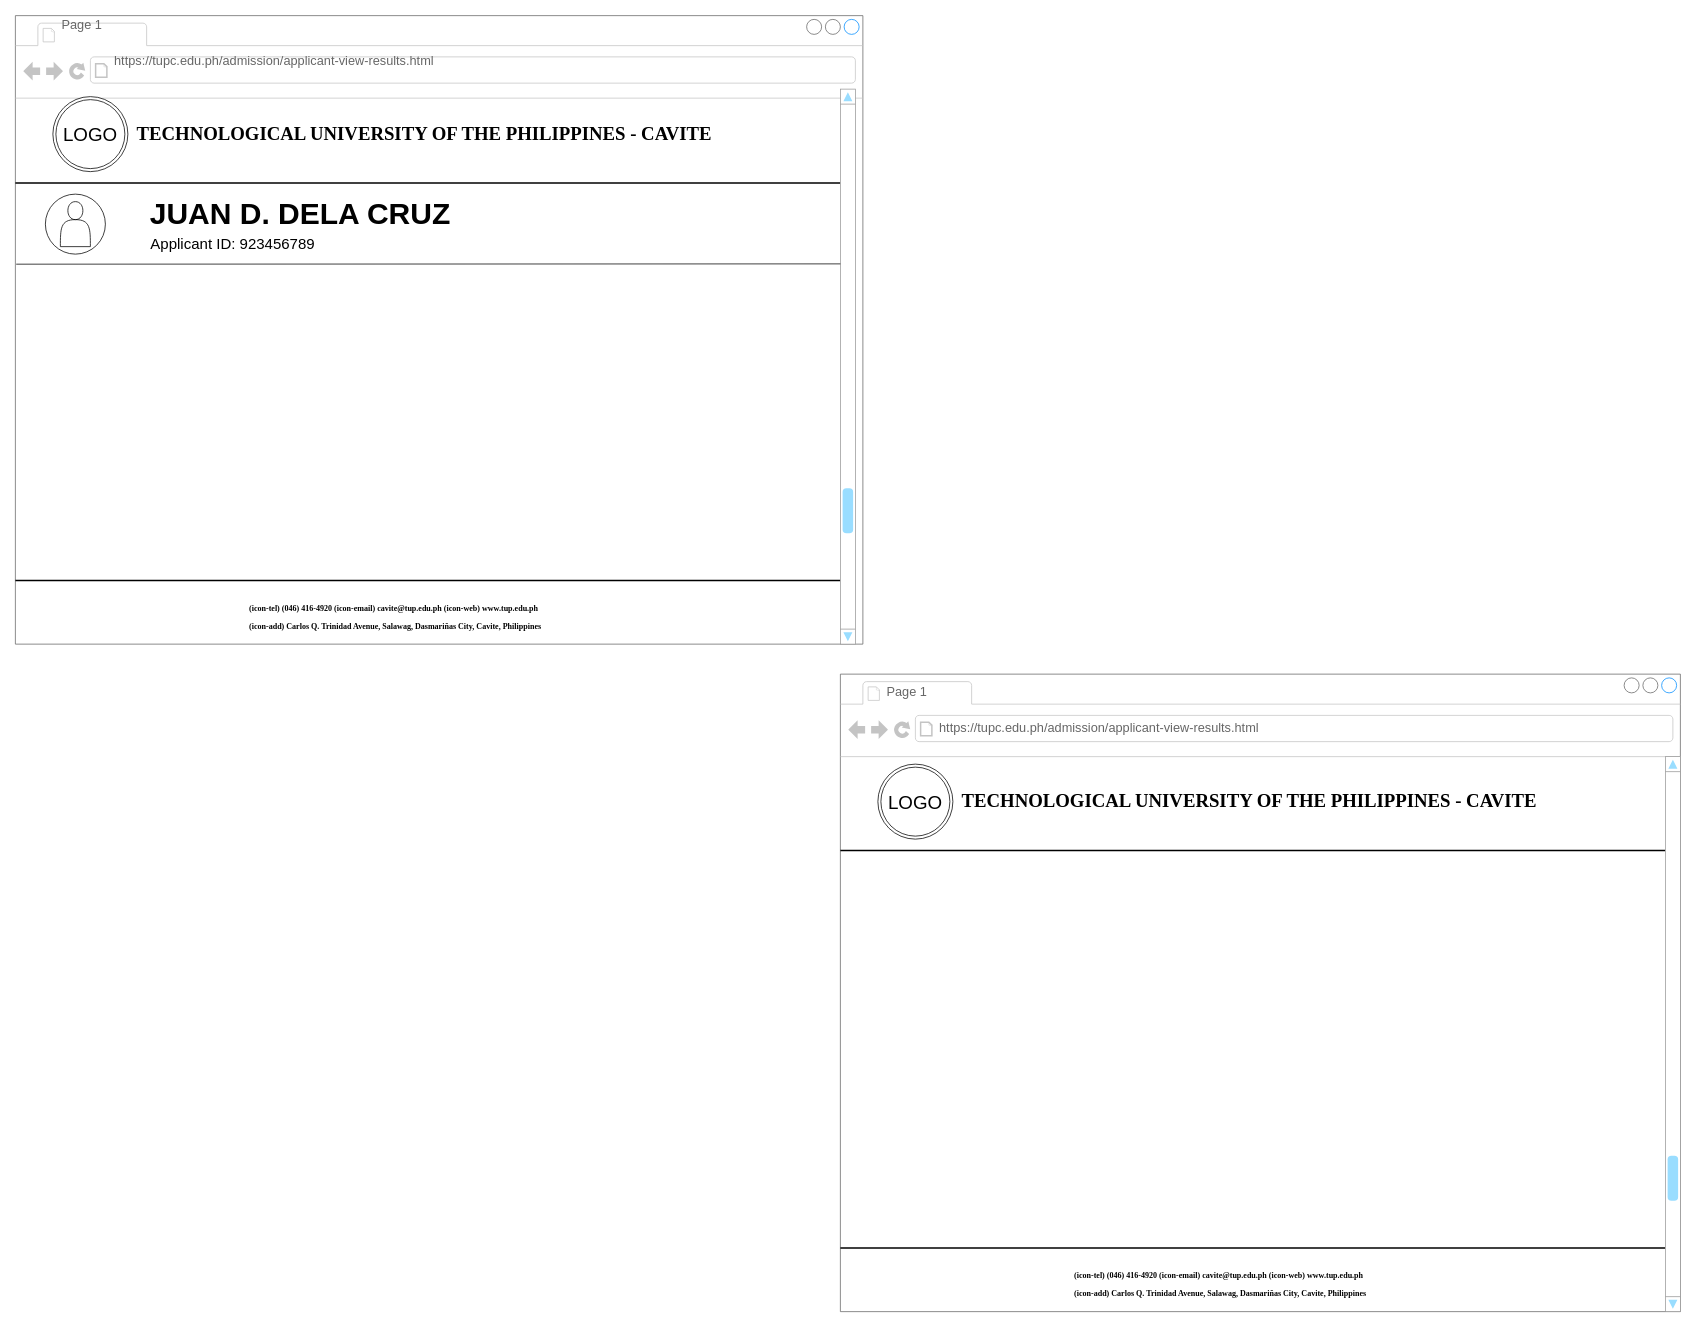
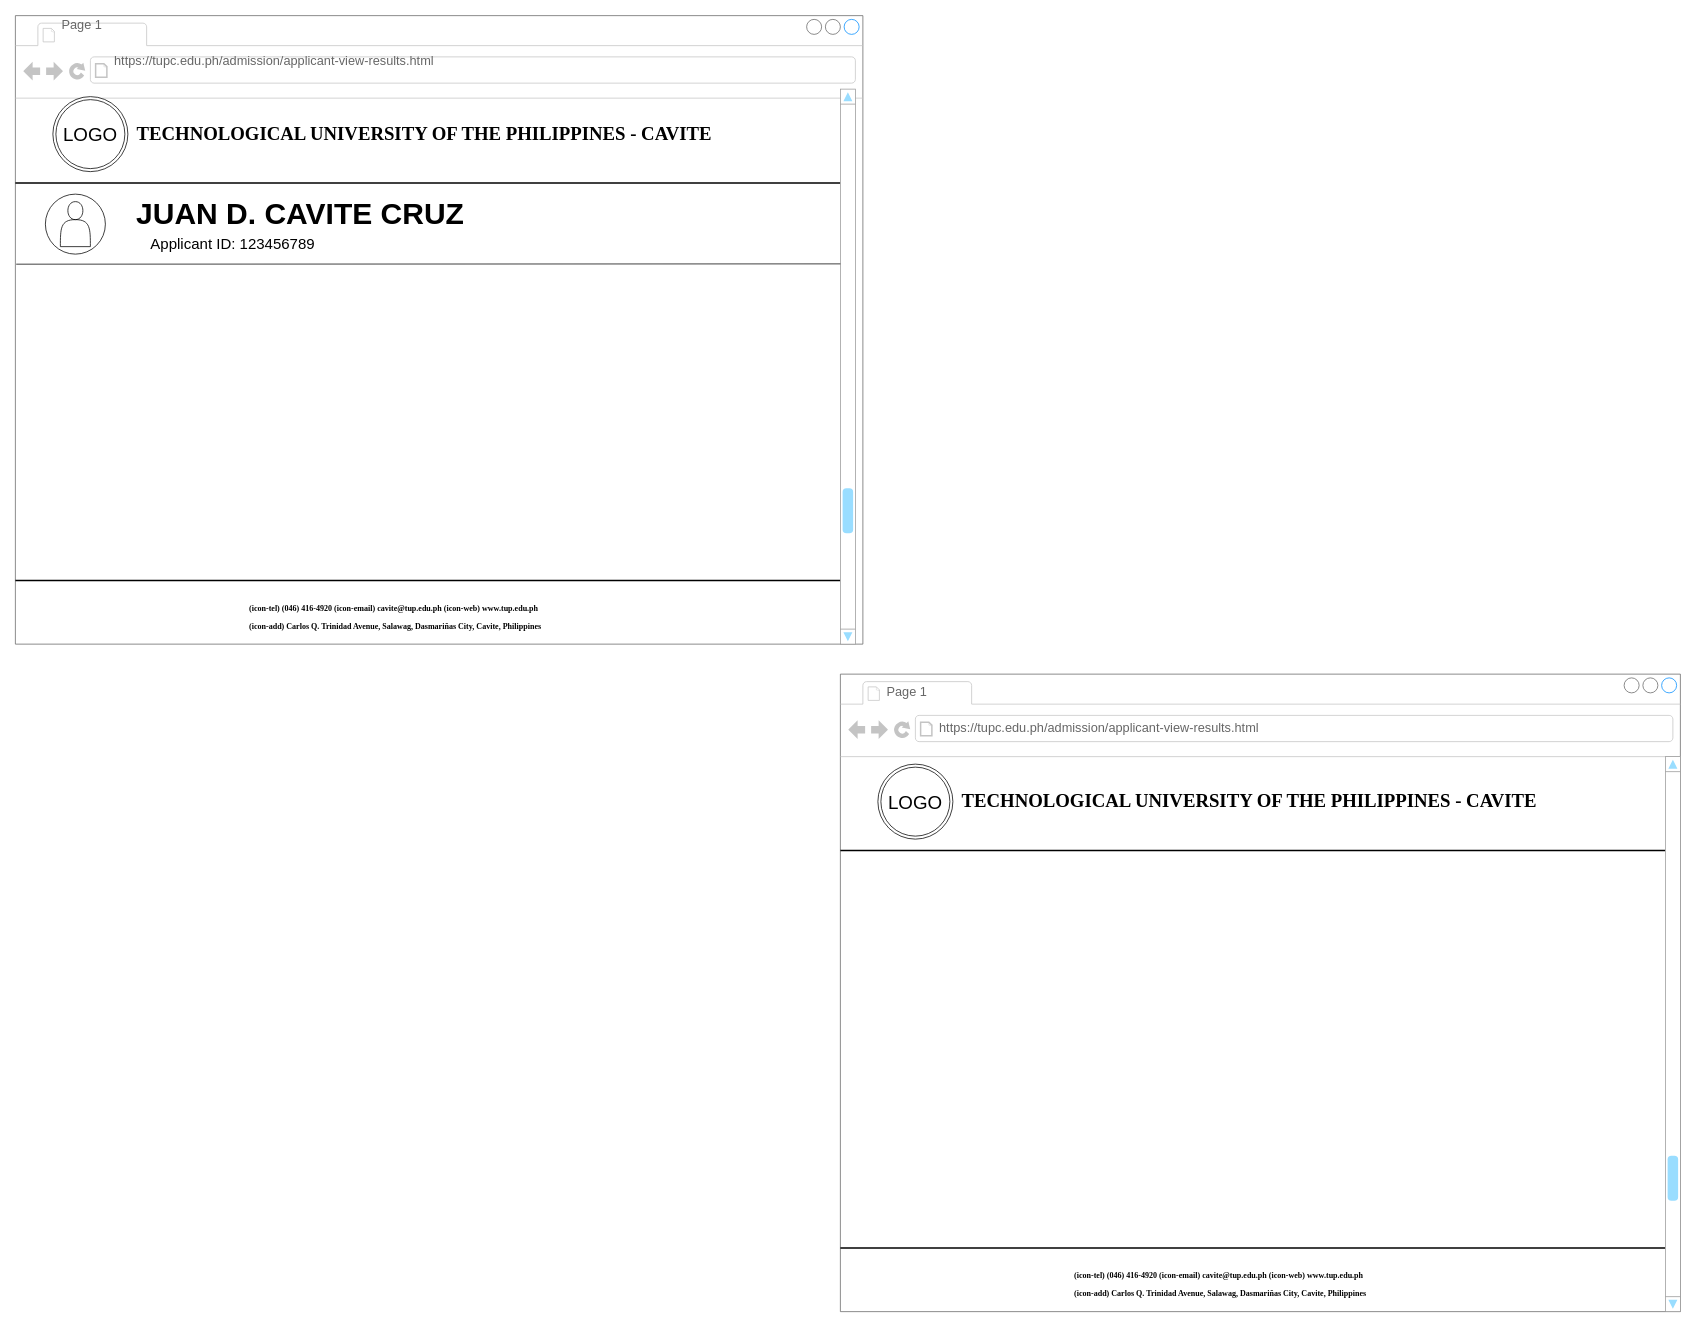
node "JUAN D. DELA CRUZ": label "JUAN D. DELA CRUZ" -> "JUAN D. CAVITE CRUZ"
node "Applicant ID: 923456789": label "Applicant ID: 923456789" -> "Applicant ID: 123456789"
